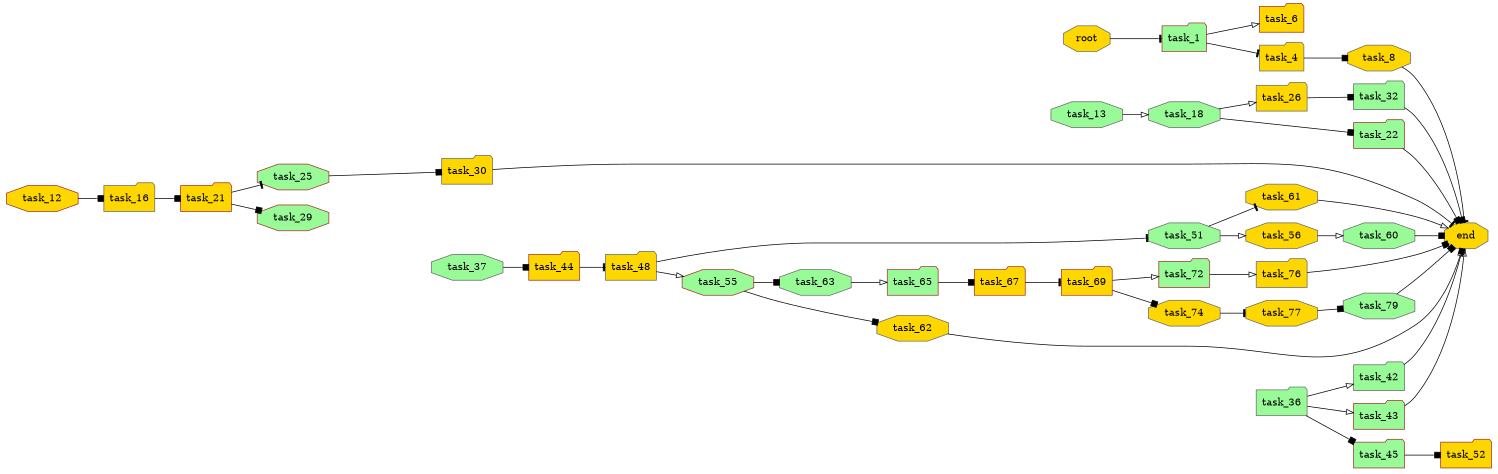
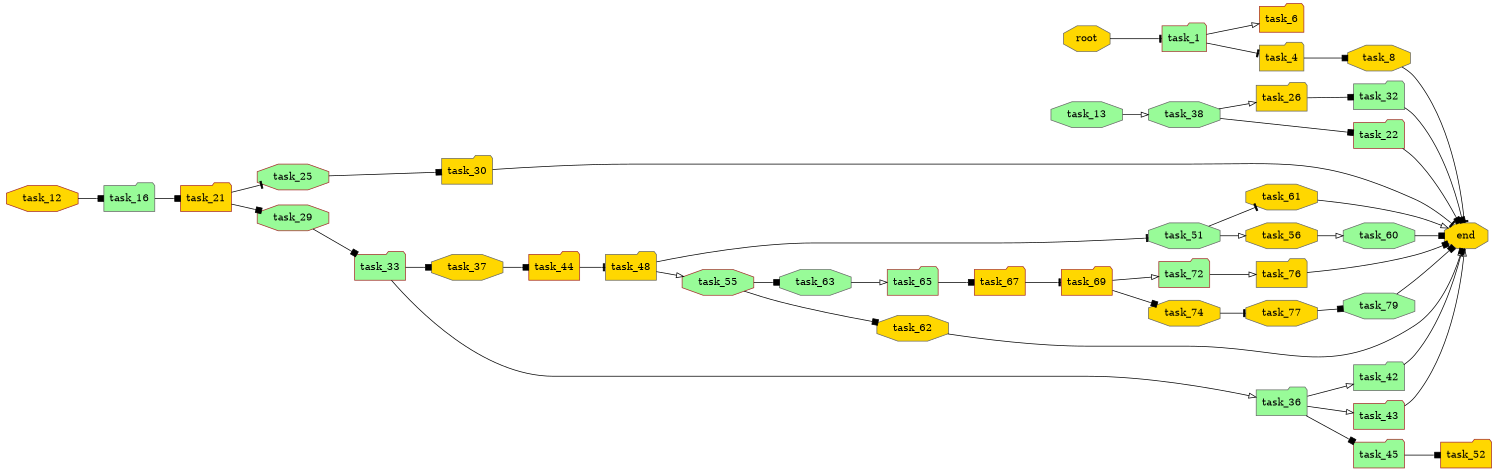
node "task_18": label "task_18" -> "task_38"
node "task_16": fillcolor gold -> palegreen
node "task_33": added
node "task_37": fillcolor palegreen -> gold
